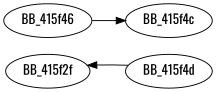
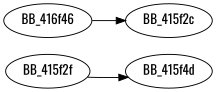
node "BB_415f46": label "BB_415f46" -> "BB_416f46"
node "BB_415f4c": label "BB_415f4c" -> "BB_415f2c"
edge "BB_415f4d" -> "BB_415f2f": reversed
